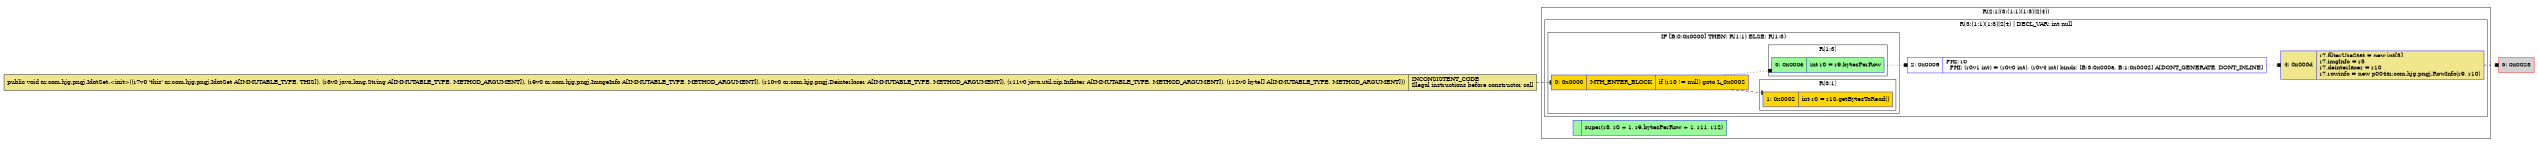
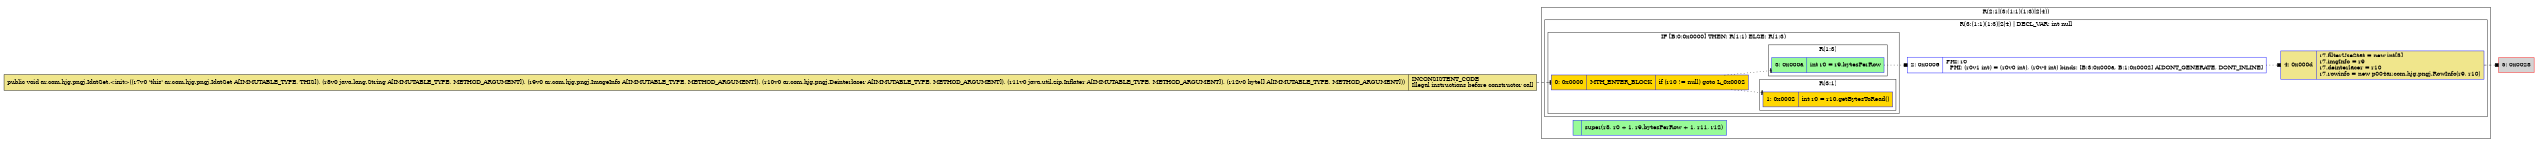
node "4: 0x000d": text "r7.imgInfo = r5" -> "r7.imgInfo = r9"
edge "0: 0x0000" -> "3: 0x000a": arrowhead box -> tee
edge "0: 0x0000" -> "1: 0x0002": style dashed -> dotted
